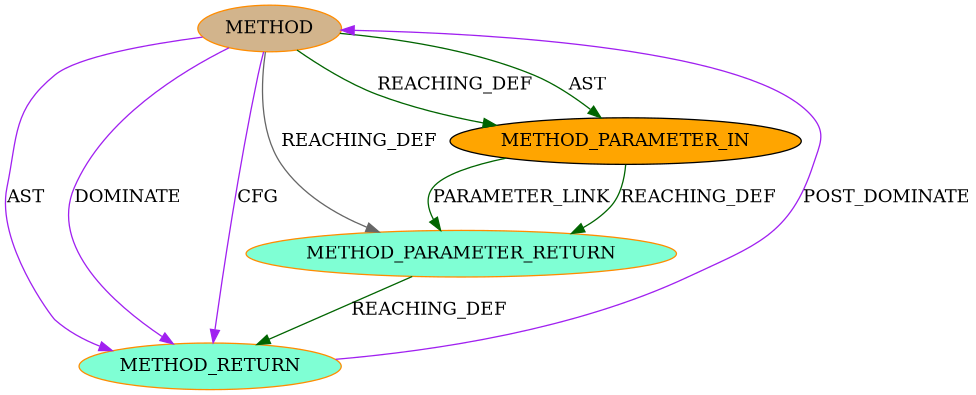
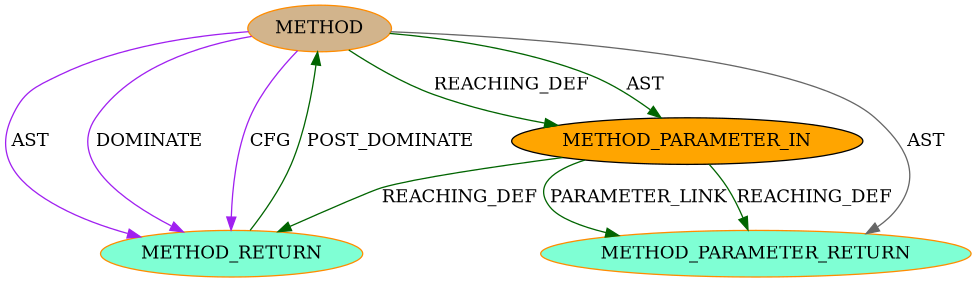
edge "METHOD" -> "METHOD_PARAMETER_RETURN": label "REACHING_DEF" -> "AST"
edge "METHOD_RETURN" -> "METHOD": color purple -> darkgreen
edge "METHOD_PARAMETER_RETURN" -> "METHOD_RETURN": now "METHOD_PARAMETER_IN" -> "METHOD_RETURN"
